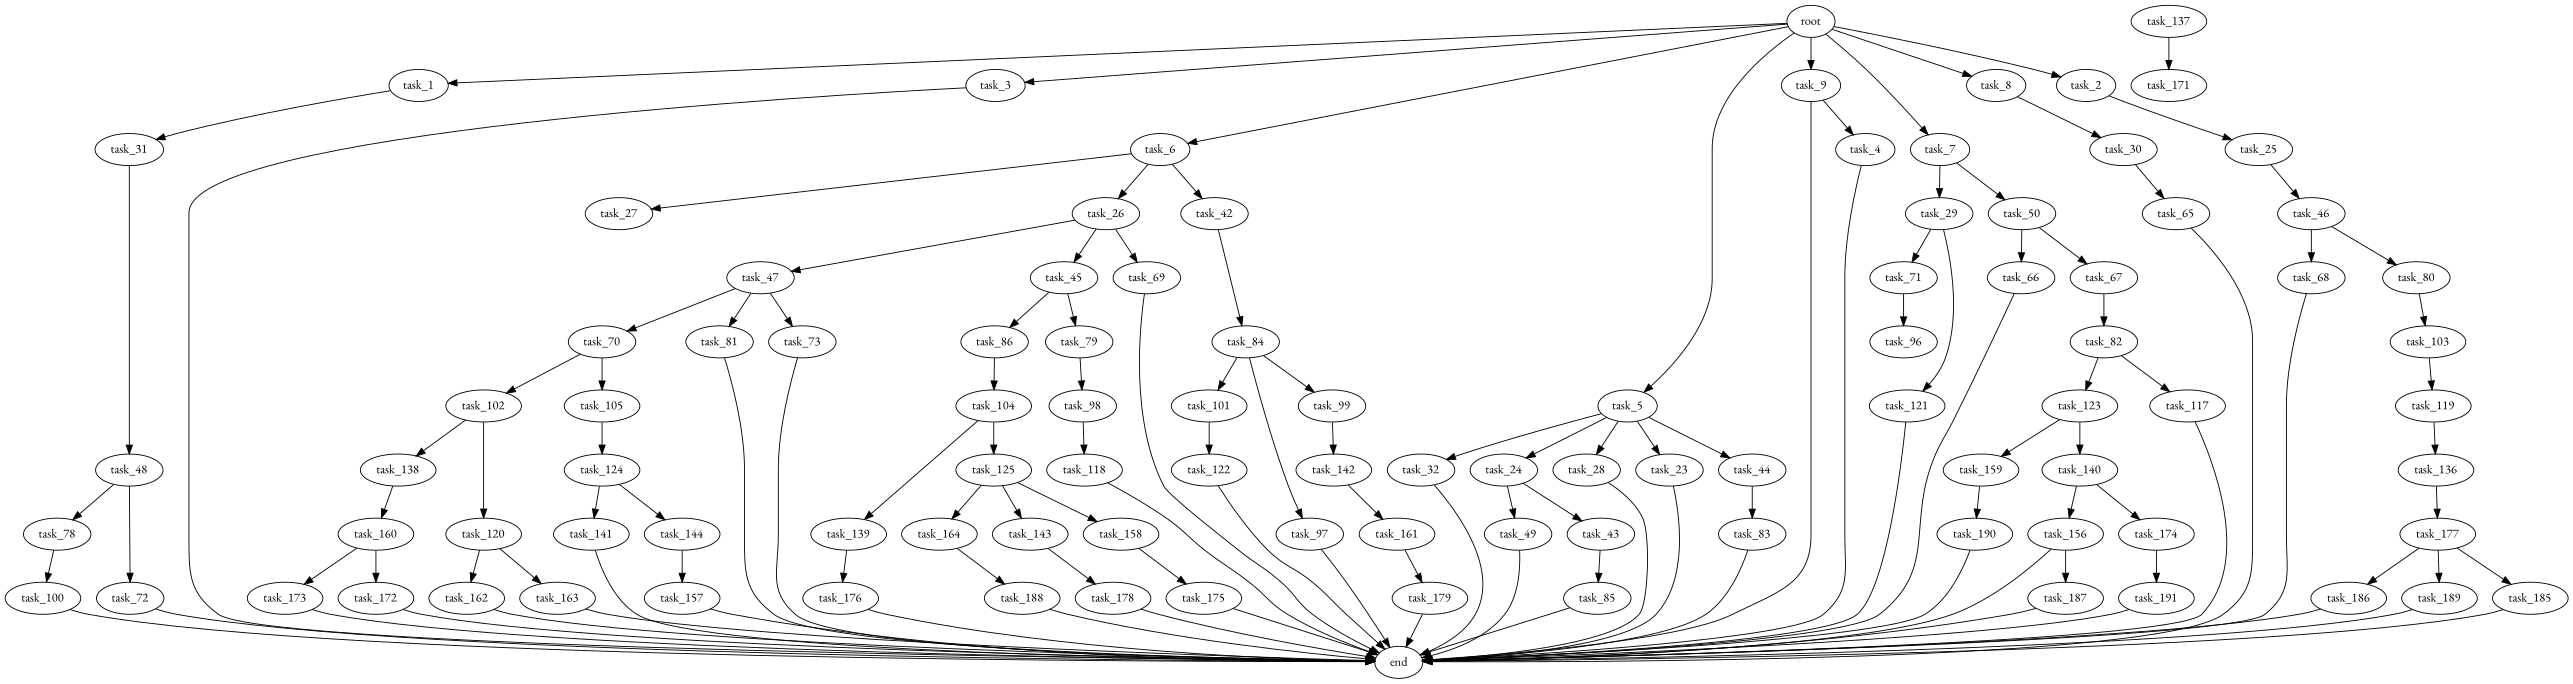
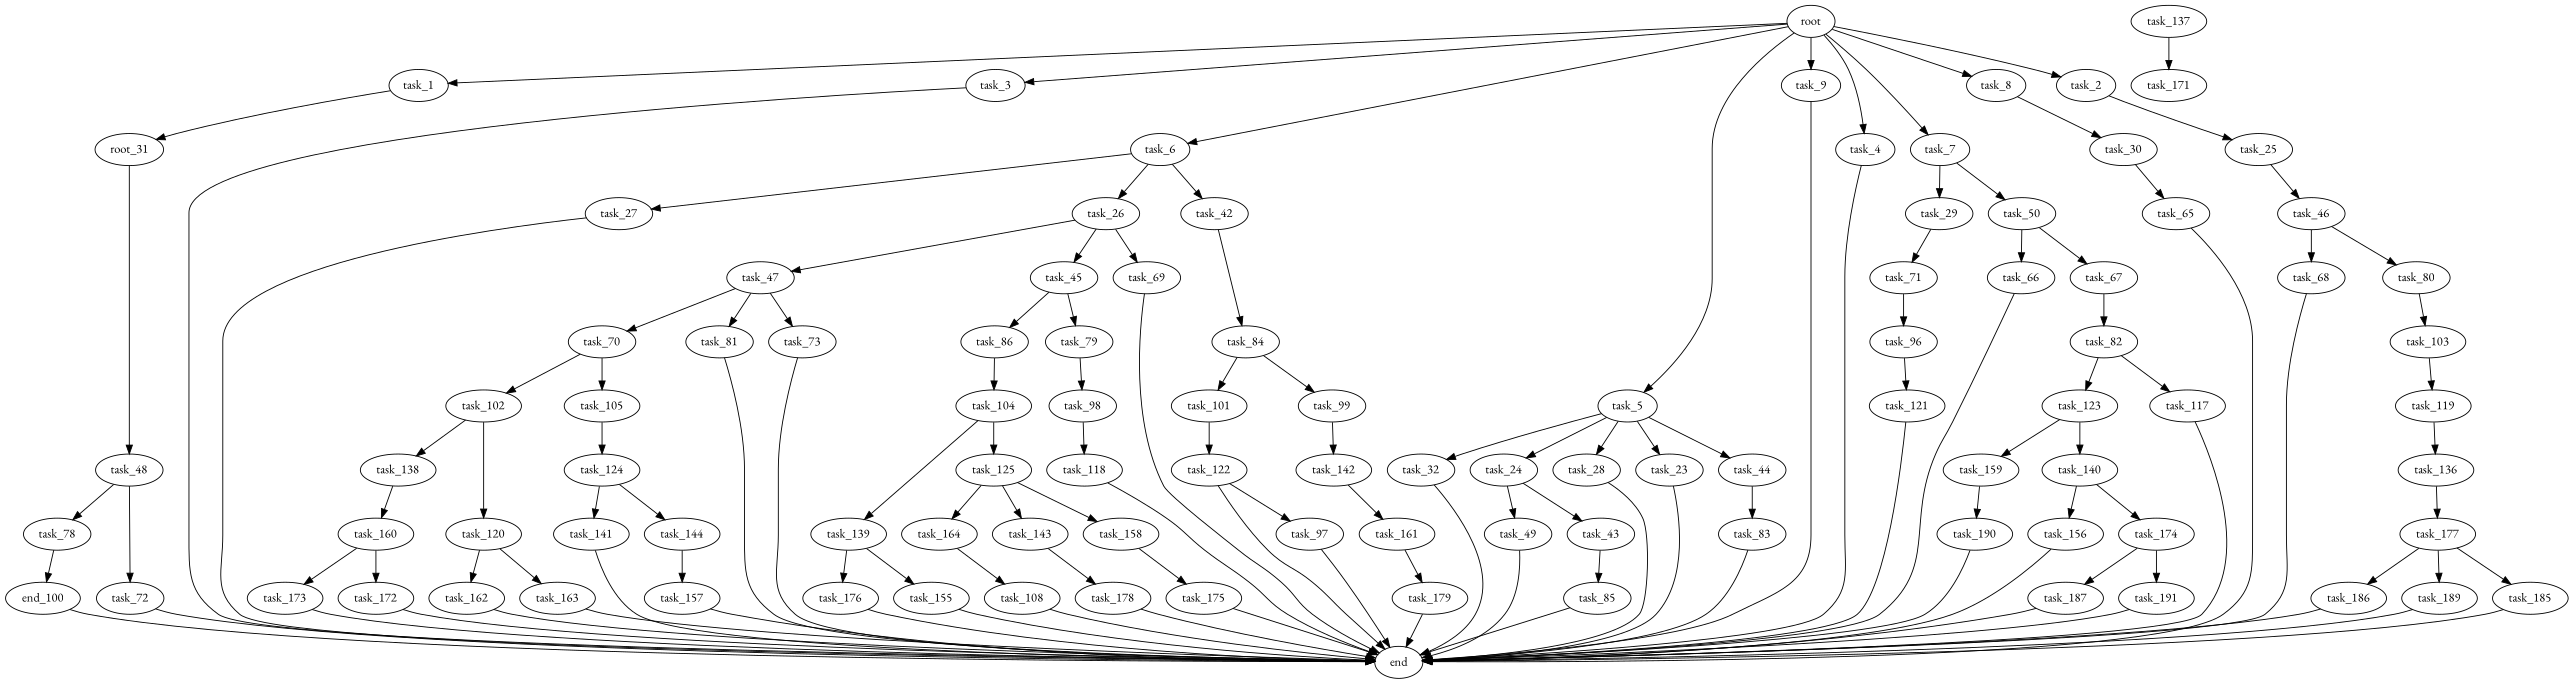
edge "task_9" -> "task_4": now "root" -> "task_4"
node "task_31": label "task_31" -> "root_31"
edge "task_29" -> "task_121": now "task_96" -> "task_121"
edge "task_84" -> "task_97": now "task_122" -> "task_97"
edge "task_156" -> "task_187": now "task_174" -> "task_187"
edge "task_27" -> "end": added
node "task_100": label "task_100" -> "end_100"
node "task_155": added
node "task_188": label "task_188" -> "task_108"
